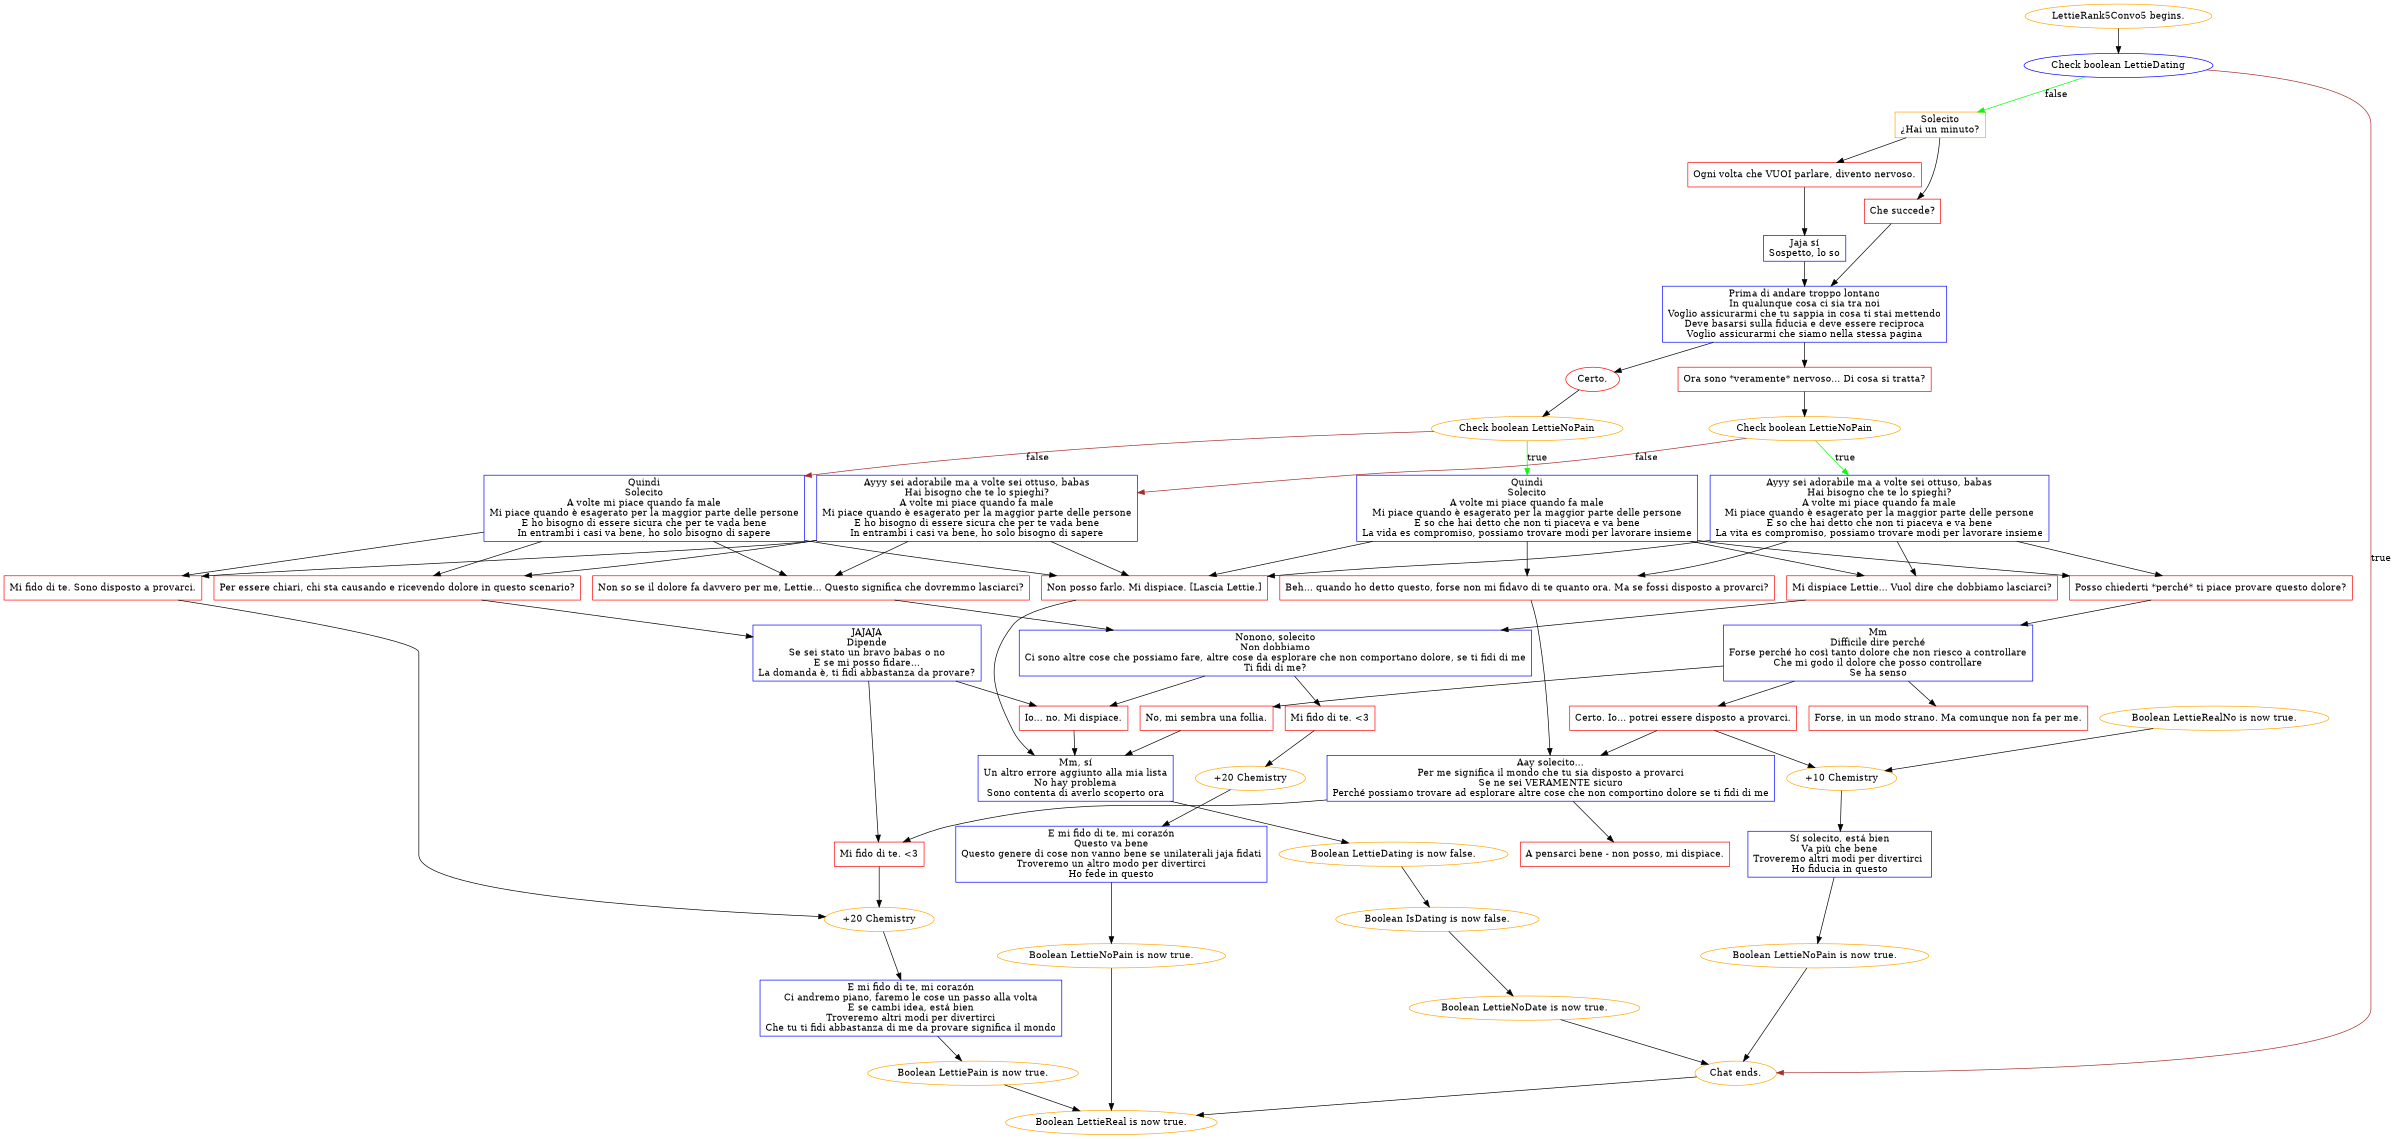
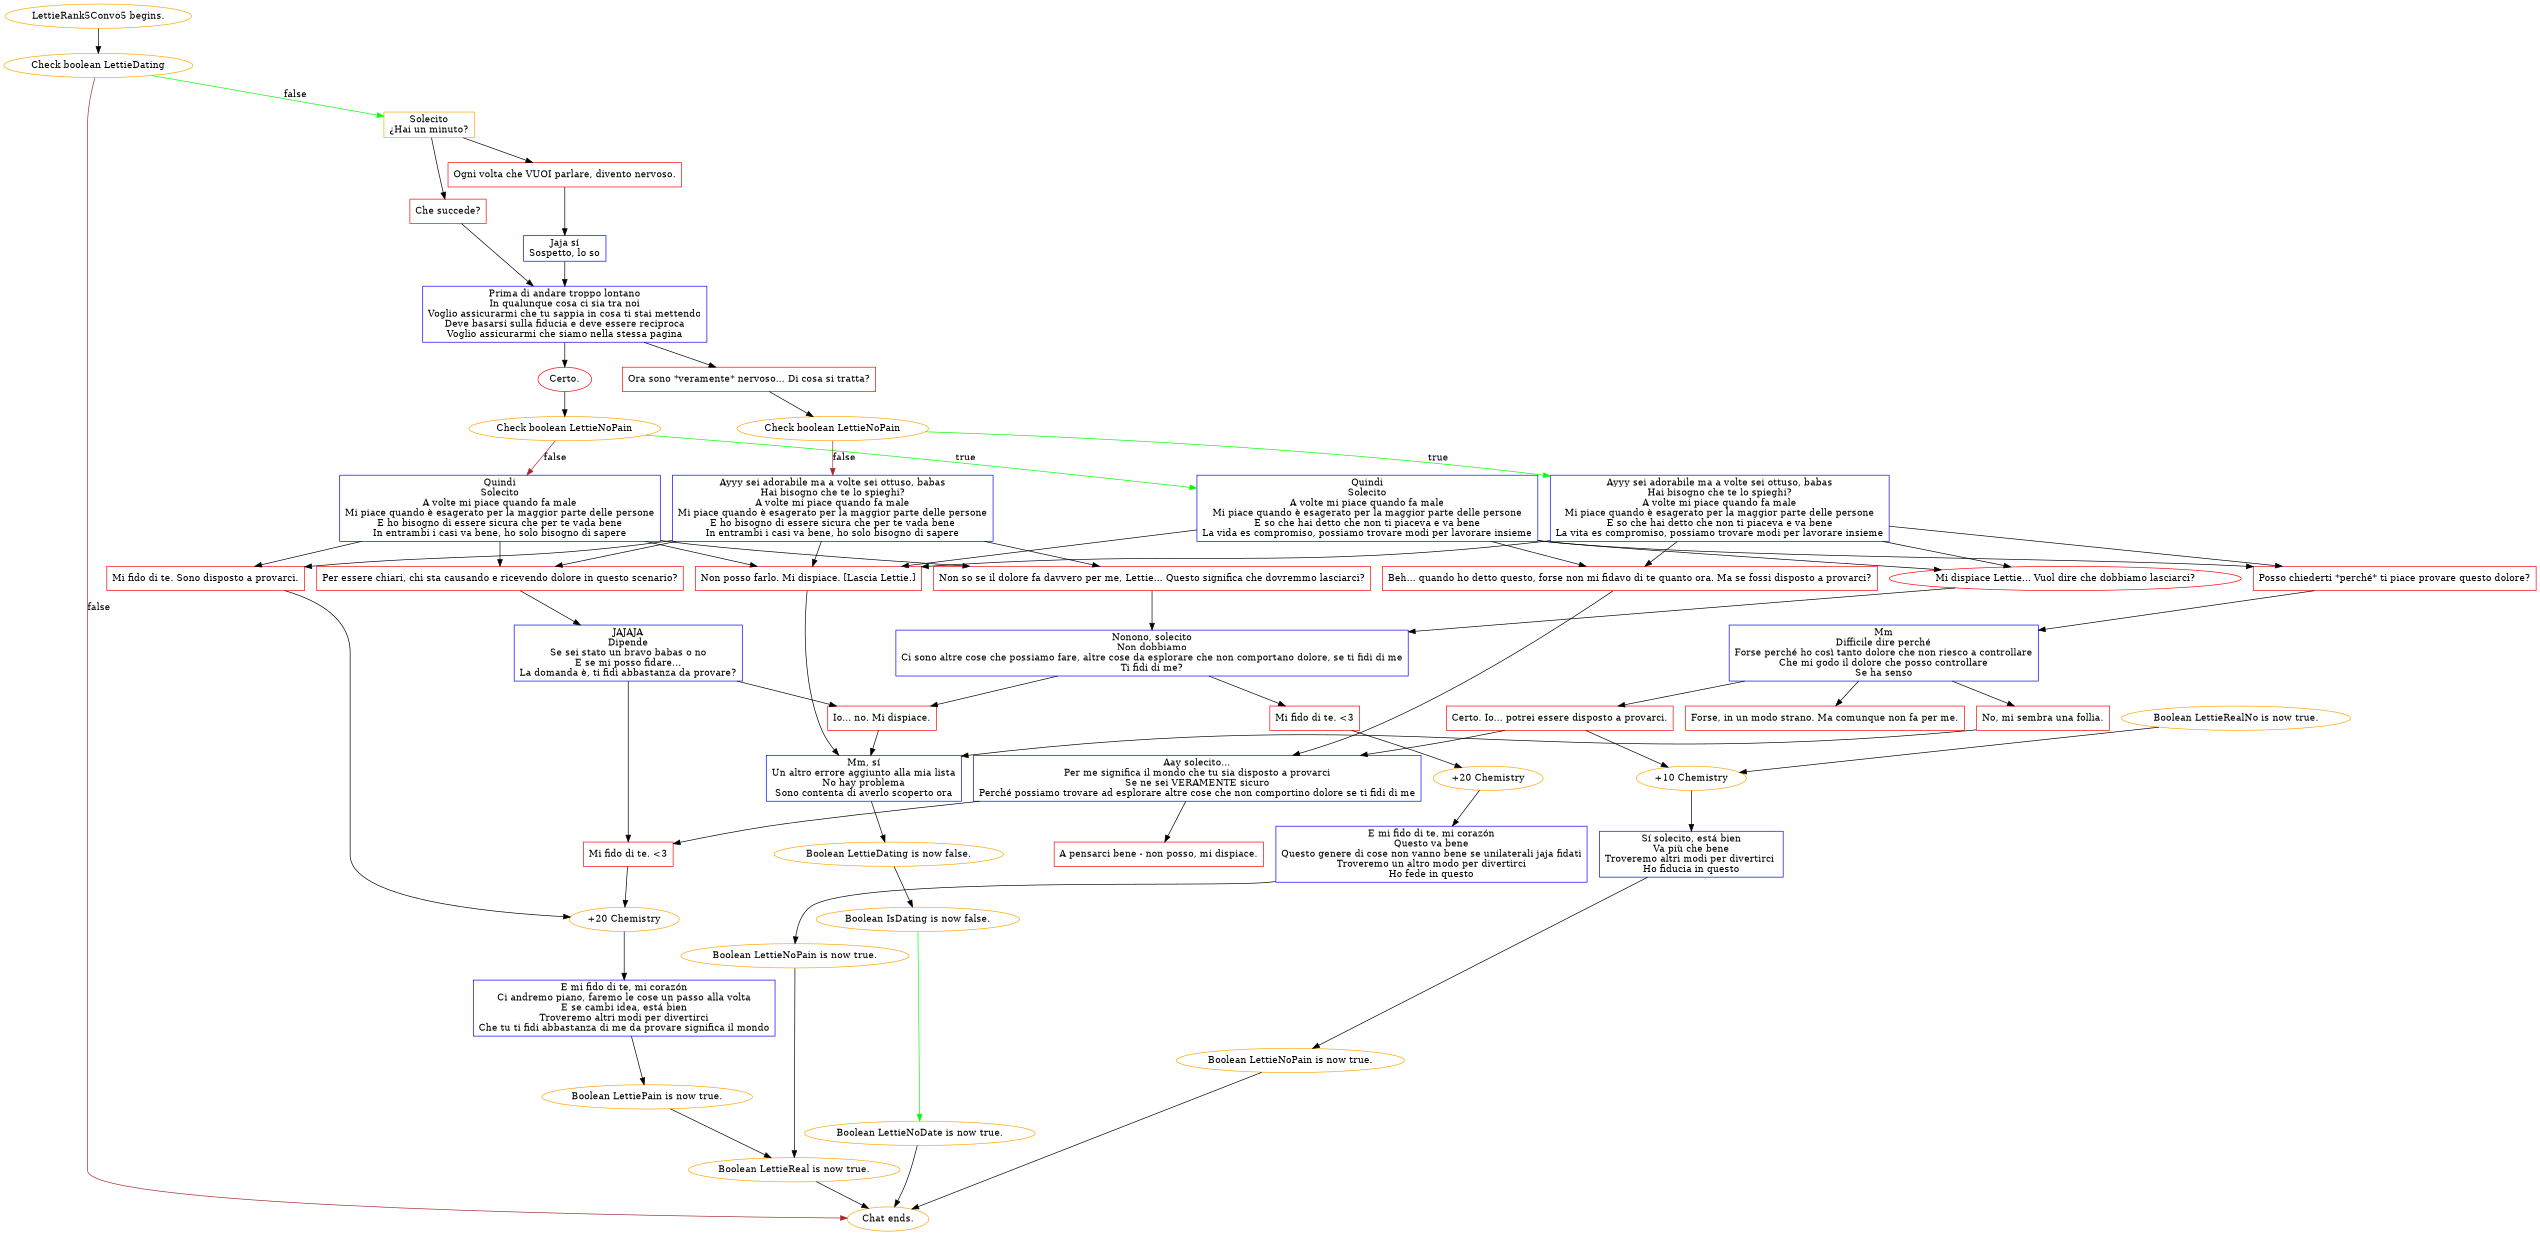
node "Check boolean LettieDating": color blue -> orange
edge "Check boolean LettieDating" -> "Chat ends.": label "true" -> "false"
node "Mi dispiace Lettie... Vuol dire che dobbiamo lasciarci?": shape box -> ellipse
edge "Boolean IsDating is now false." -> "Boolean LettieNoDate is now true.": color black -> green
edge "Chat ends." -> "Boolean LettieReal is now true.": reversed
